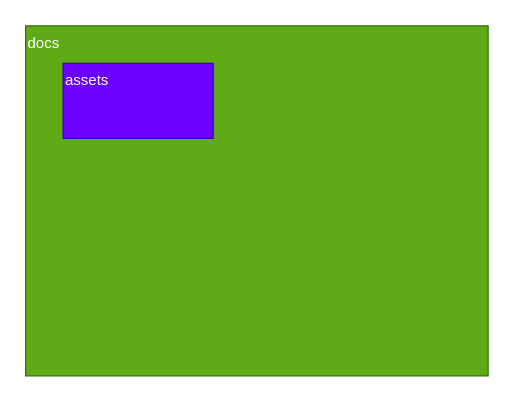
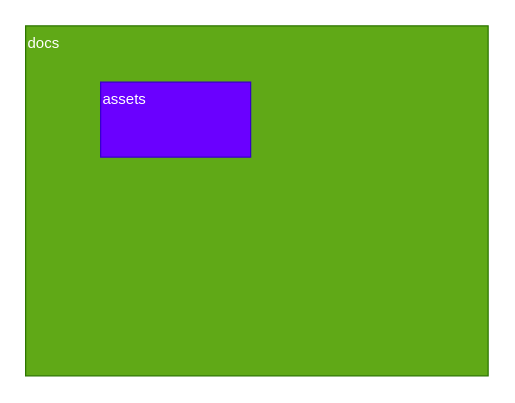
node "assets": moved (138, 101) -> (176, 119)
